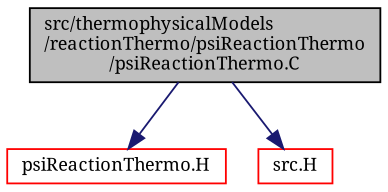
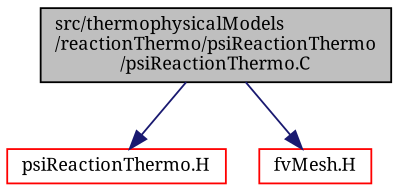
node "src.H": label "src.H" -> "fvMesh.H"
